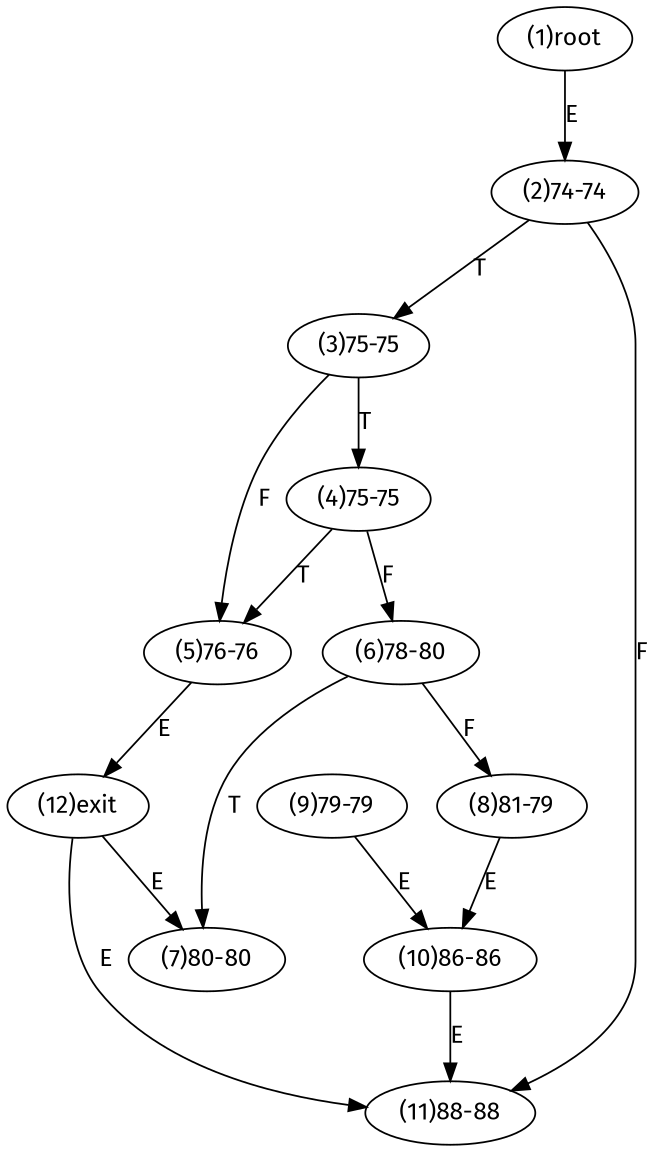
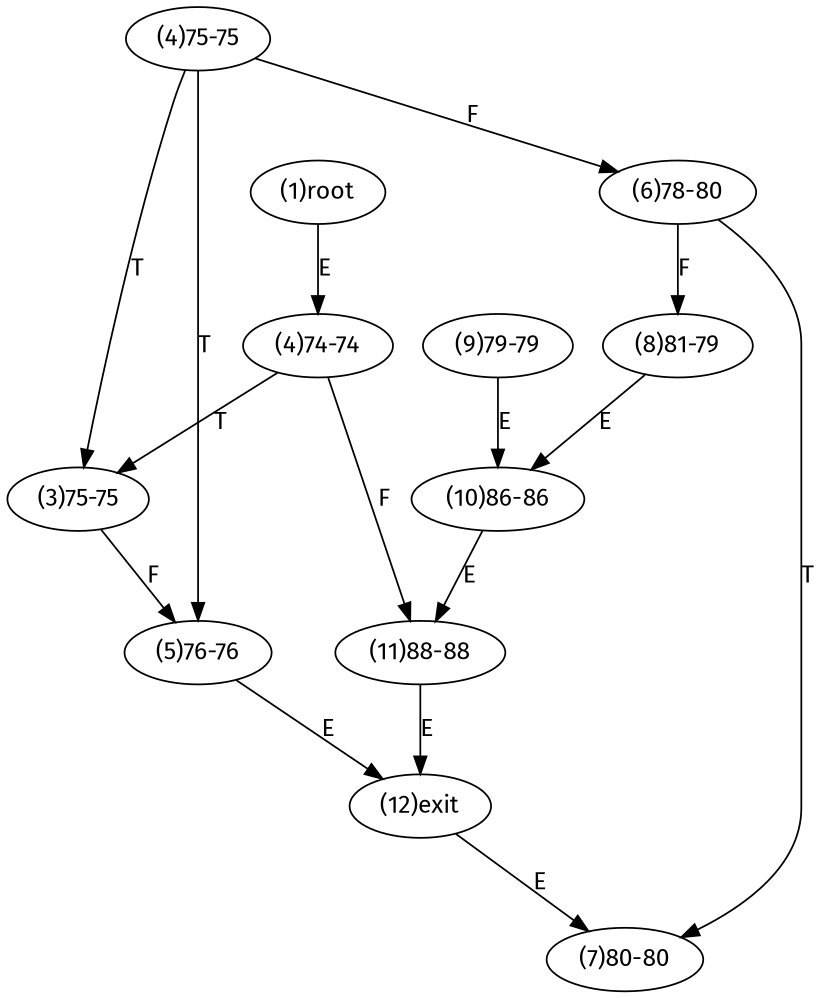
node "(2)74-74": label "(2)74-74" -> "(4)74-74"
edge "(3)75-75" -> "(4)75-75": reversed
edge "(12)exit" -> "(11)88-88": reversed
